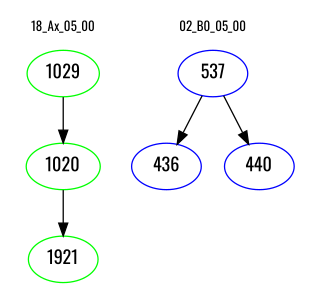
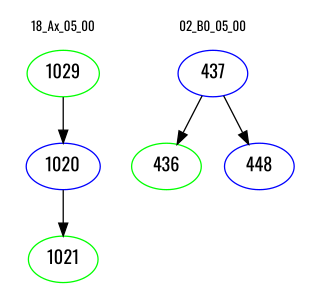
node "537": label "537" -> "437"
node "1020": color green -> blue
node "436": color blue -> green
node "440": label "440" -> "448"
node "1921": label "1921" -> "1021"
